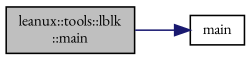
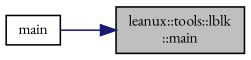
edge "leanux::tools::lblk ::main" -> "main": reversed
